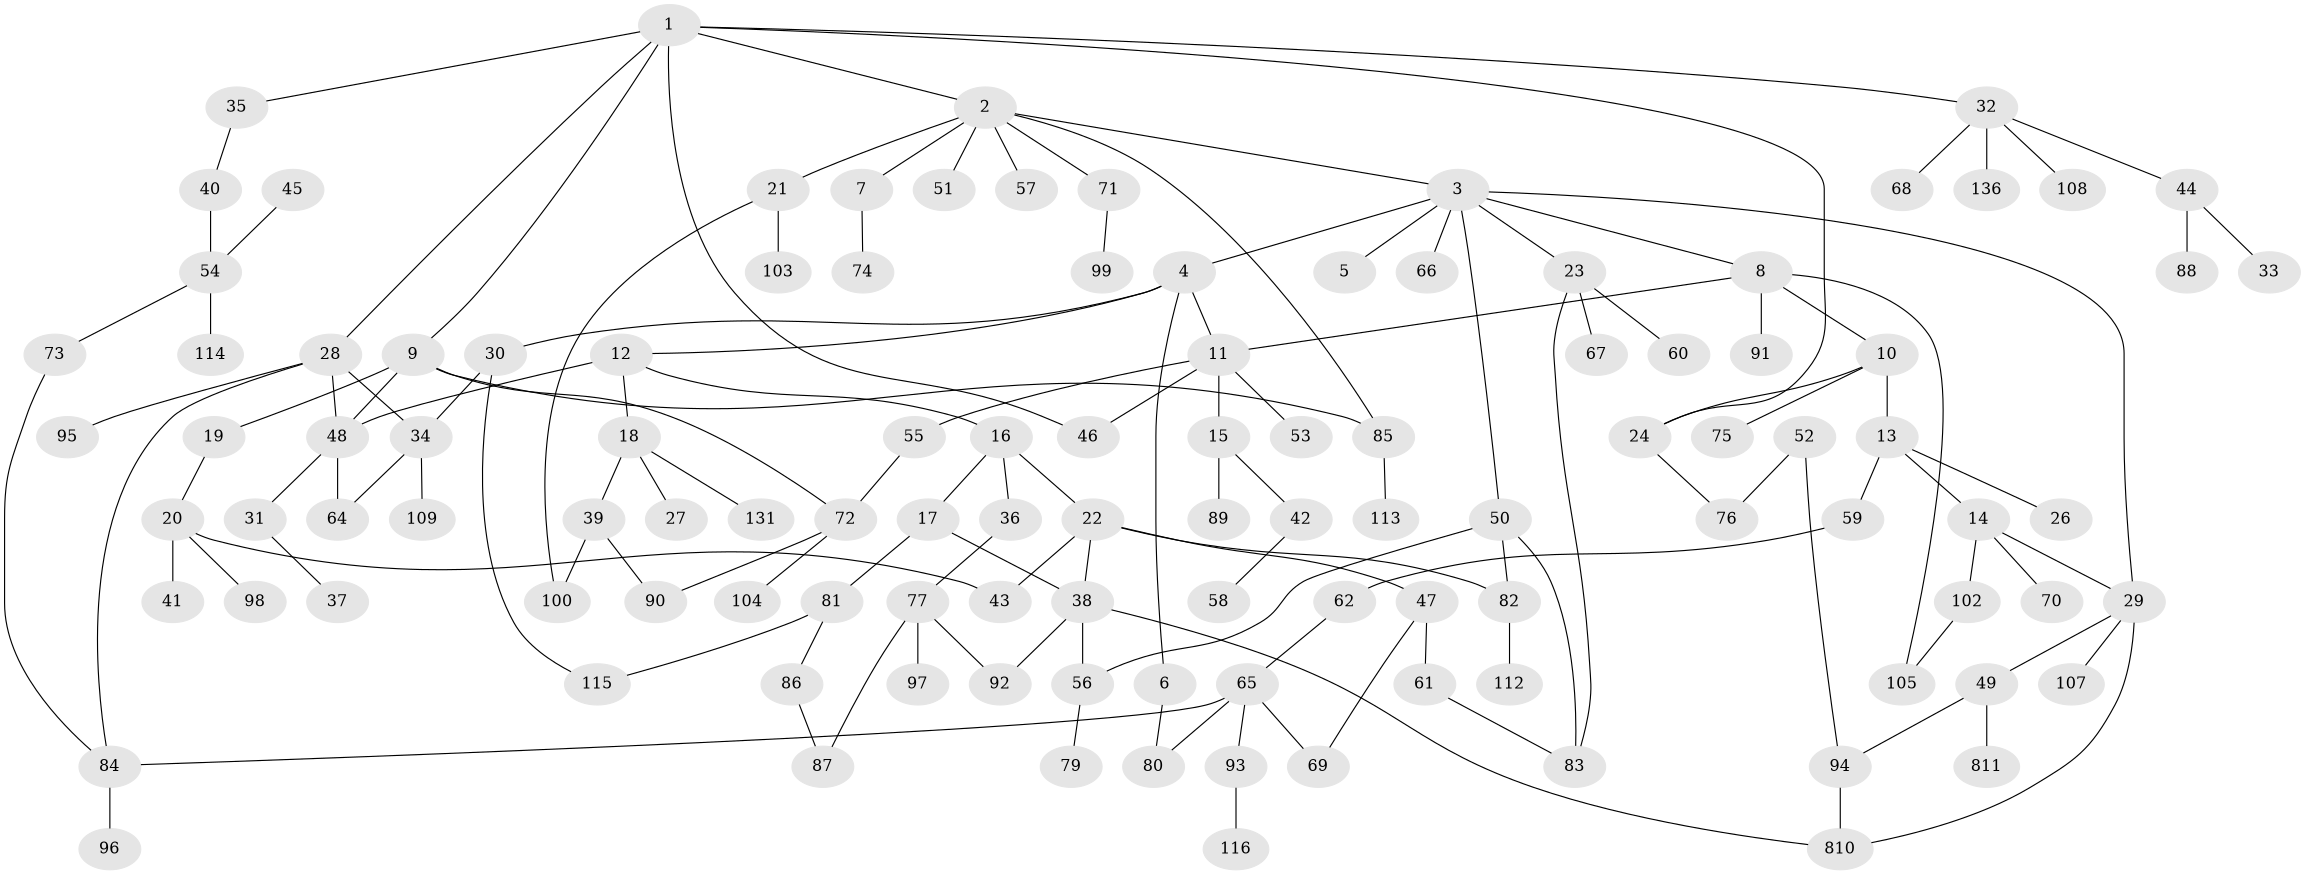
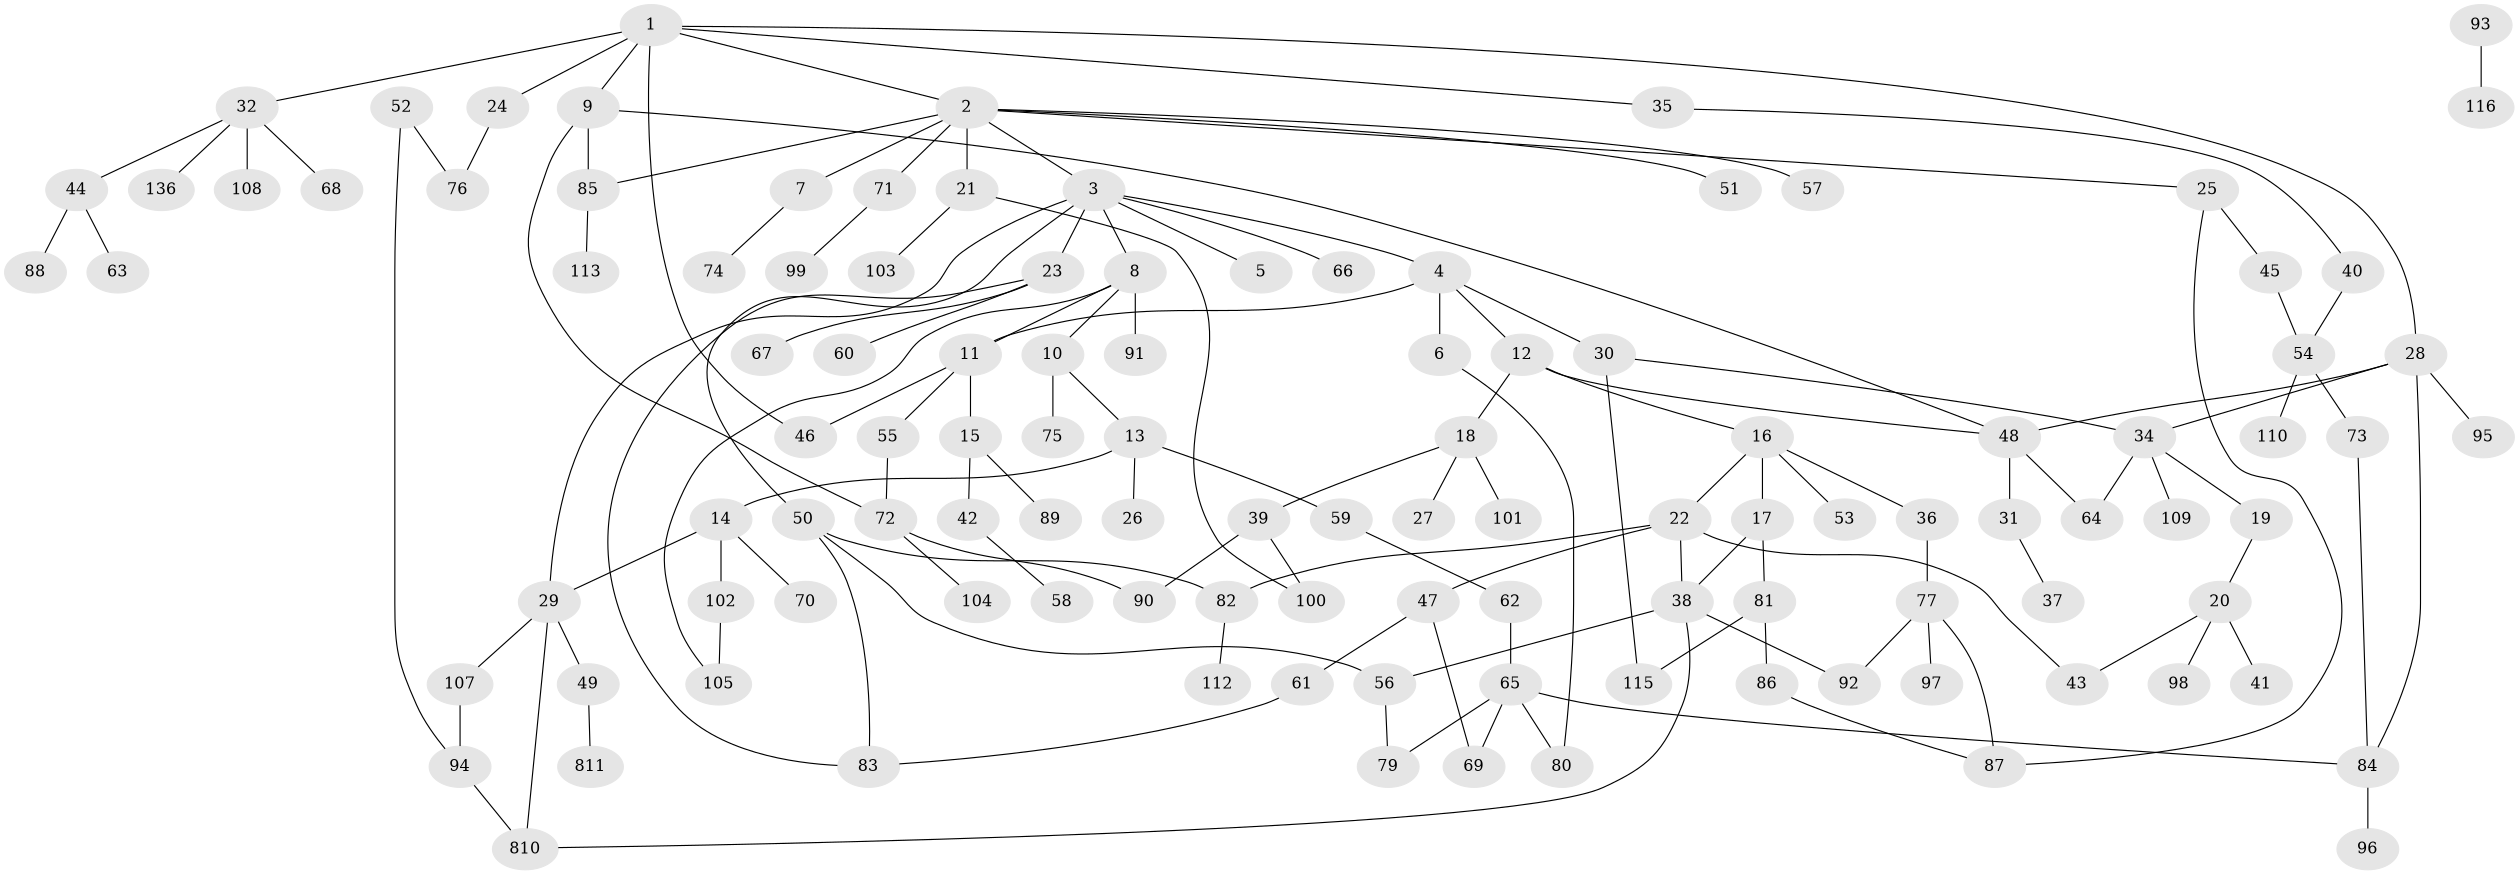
node "25": added
node "33": label "33" -> "63"
node "114": label "114" -> "110"
edge "10" -- "24": removed
edge "11" -- "53": now "16" -- "53"
edge "9" -- "19": now "34" -- "19"
node "131": label "131" -> "101"
edge "65" -- "93": now "65" -- "79"
edge "49" -- "94": now "107" -- "94"
